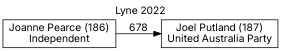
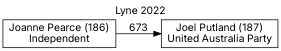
edge "Joanne Pearce (186) Independent" -> "Joel Putland (187) United Australia Party": label "678" -> "673"
